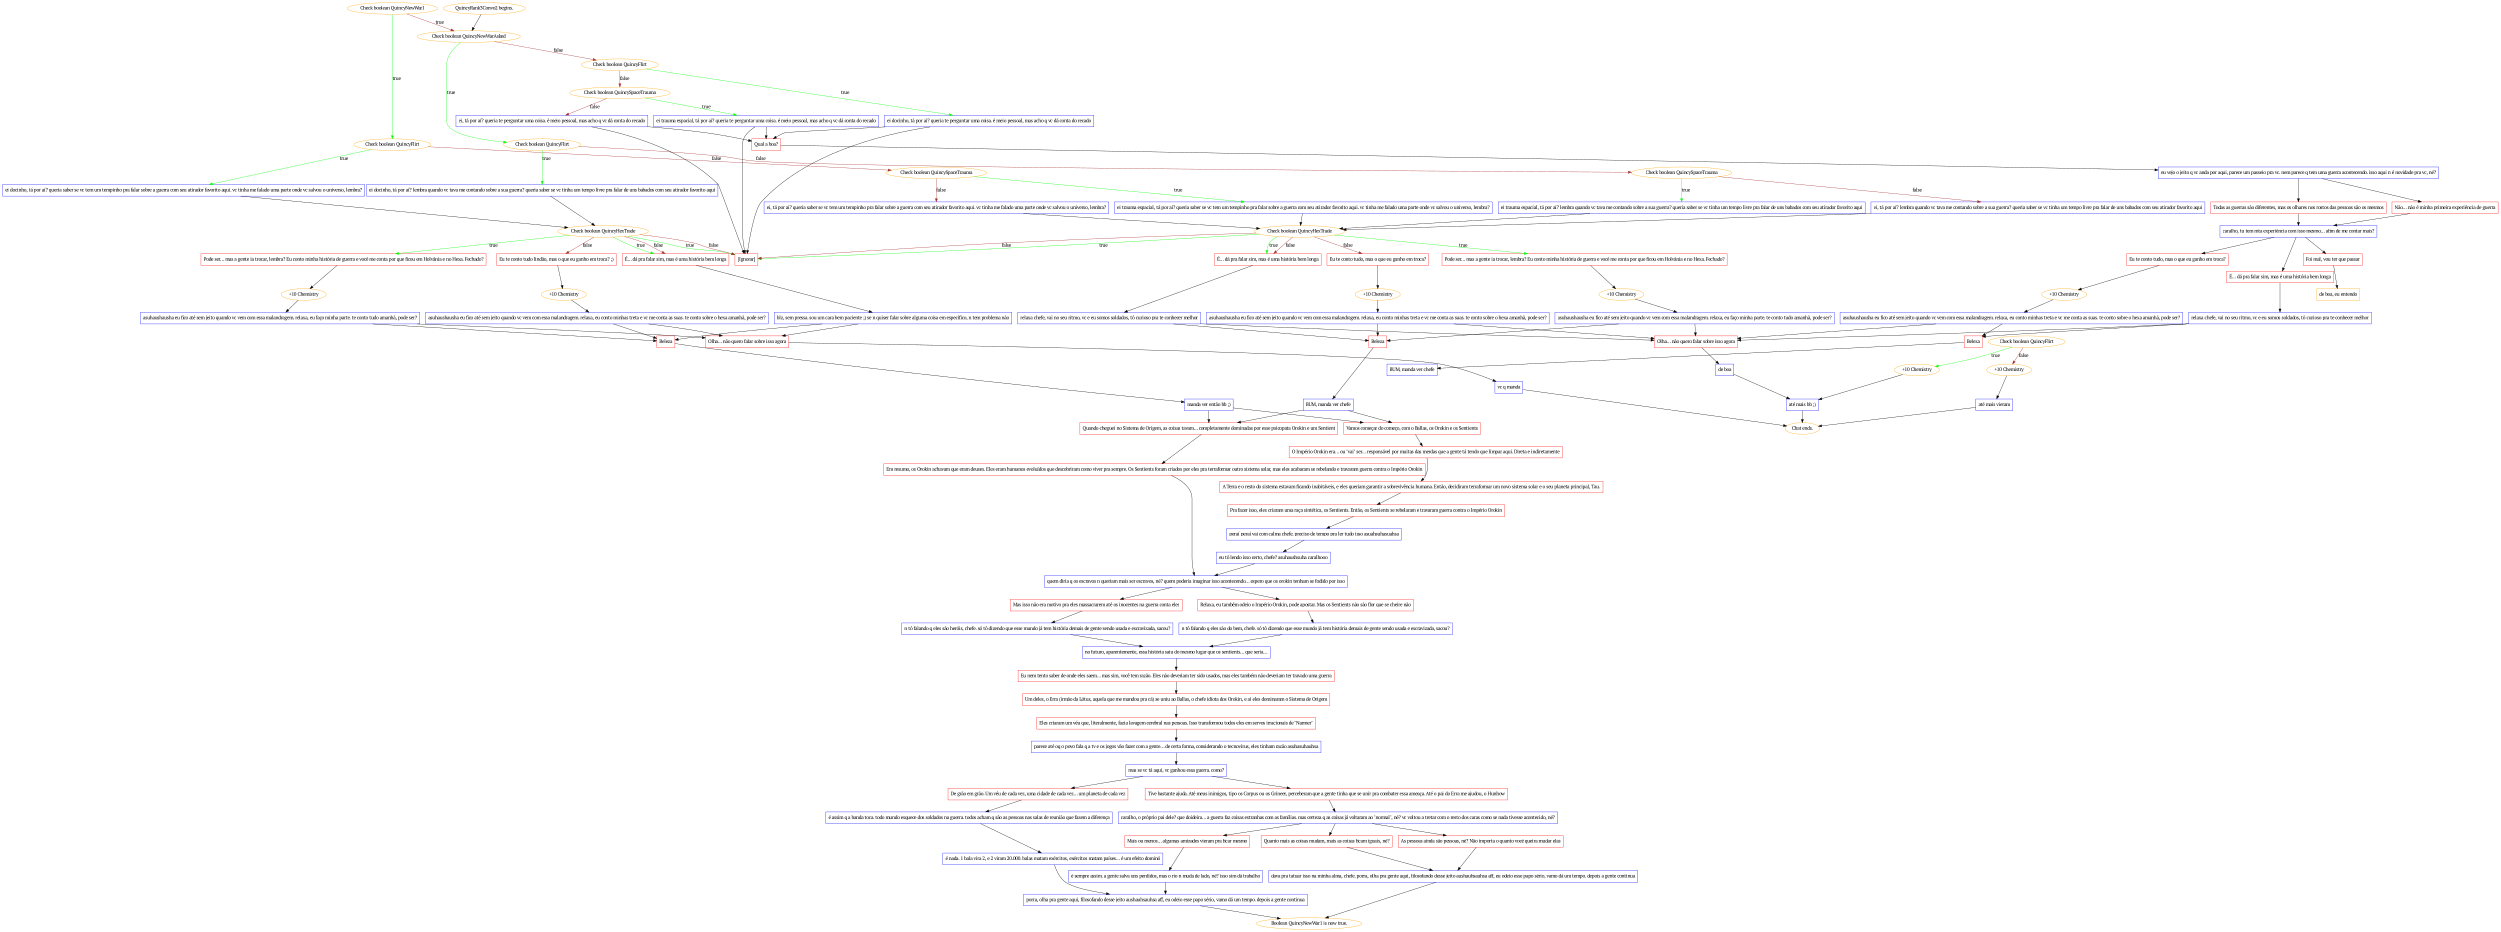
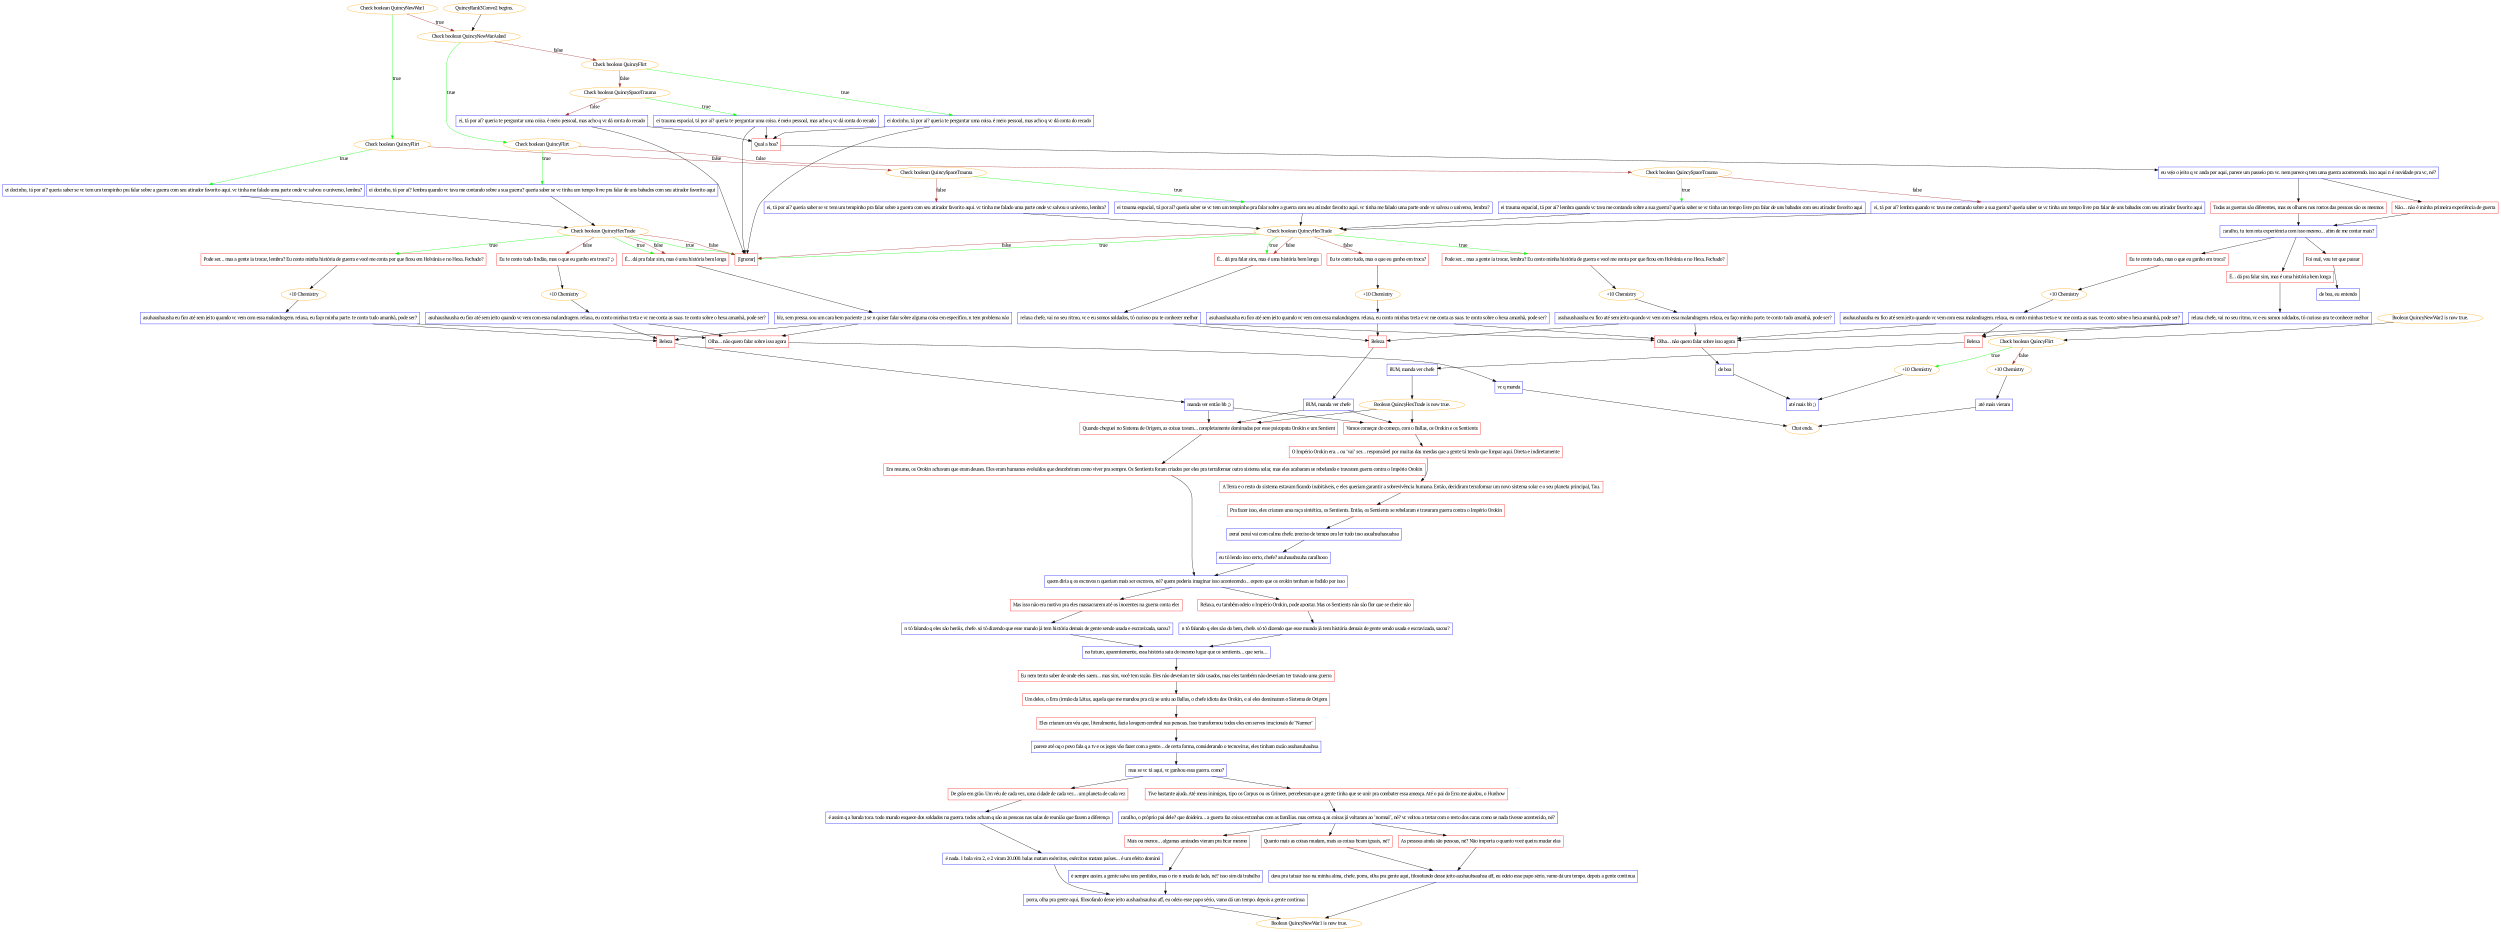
node "de boa, eu entendo": color orange -> blue
node "Boolean QuincyNewWar2 is now true.": added
node "Boolean QuincyHexTrade is now true.": added
edge "até mais bb ;)" -> "Chat ends.": removed
